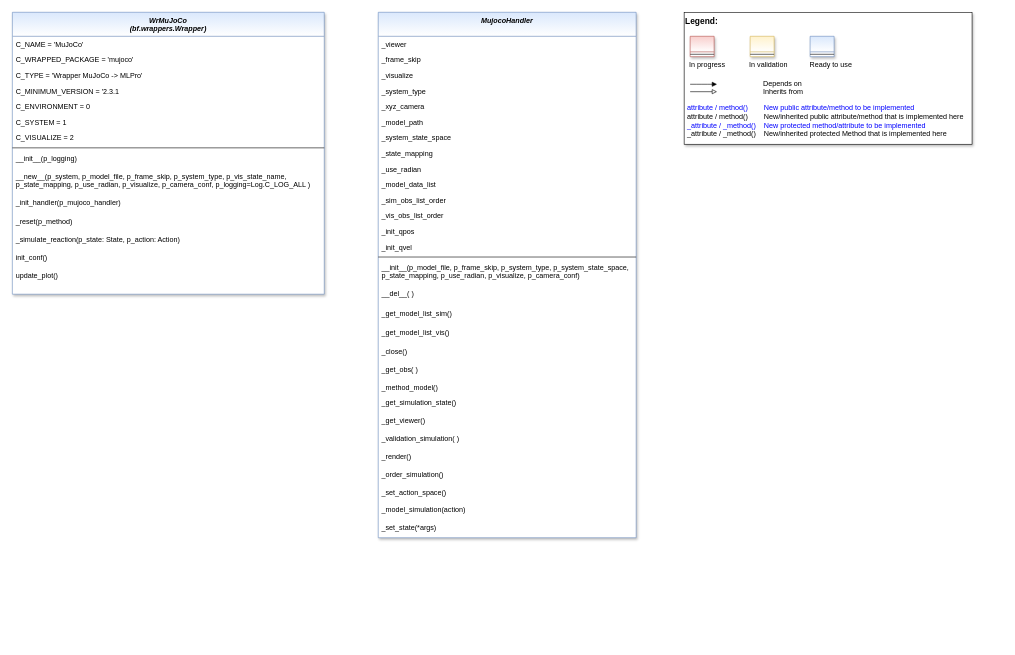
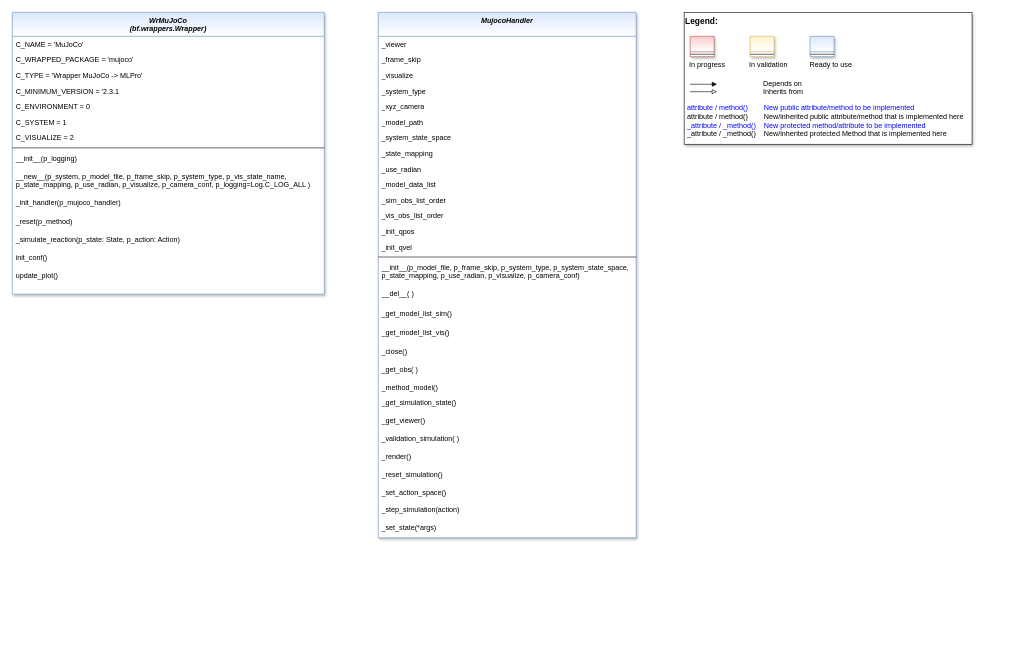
node "_order_simulation()": label "_order_simulation()" -> "_reset_simulation()"
node "_model_simulation(action)": label "_model_simulation(action)" -> "_step_simulation(action)"
